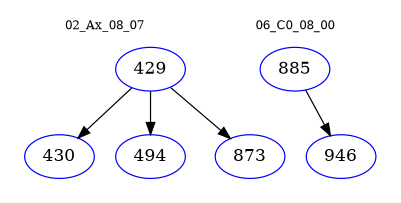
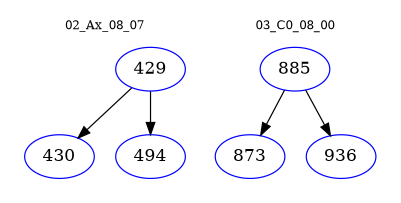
cluster "06_C0_08_00": label "06_C0_08_00" -> "03_C0_08_00"
edge "429" -> "873": now "885" -> "873"
node "946": label "946" -> "936"
